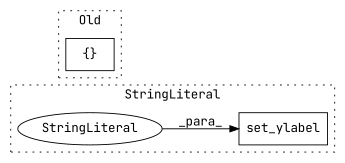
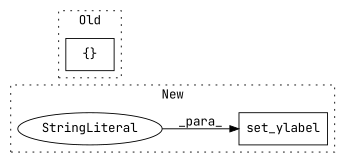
cluster "StringLiteral": label "StringLiteral" -> "New"
